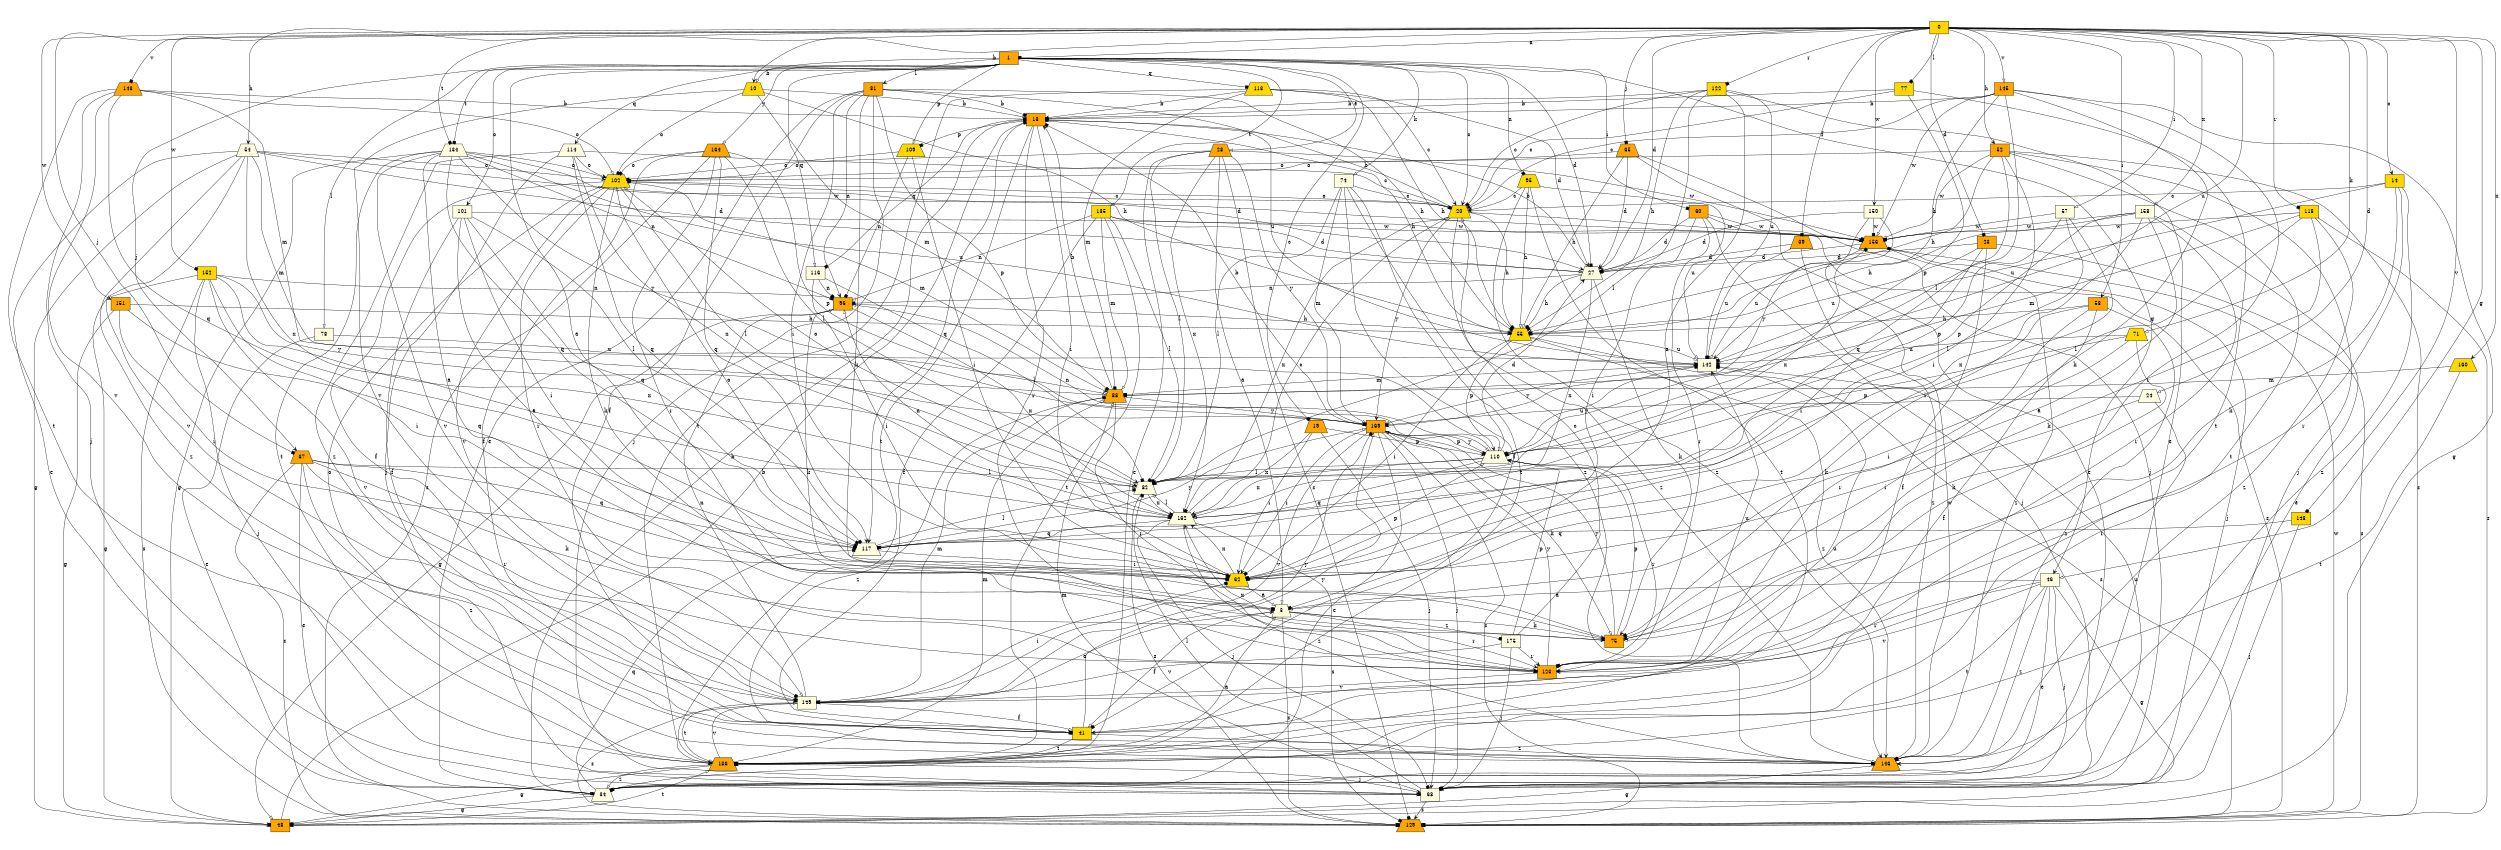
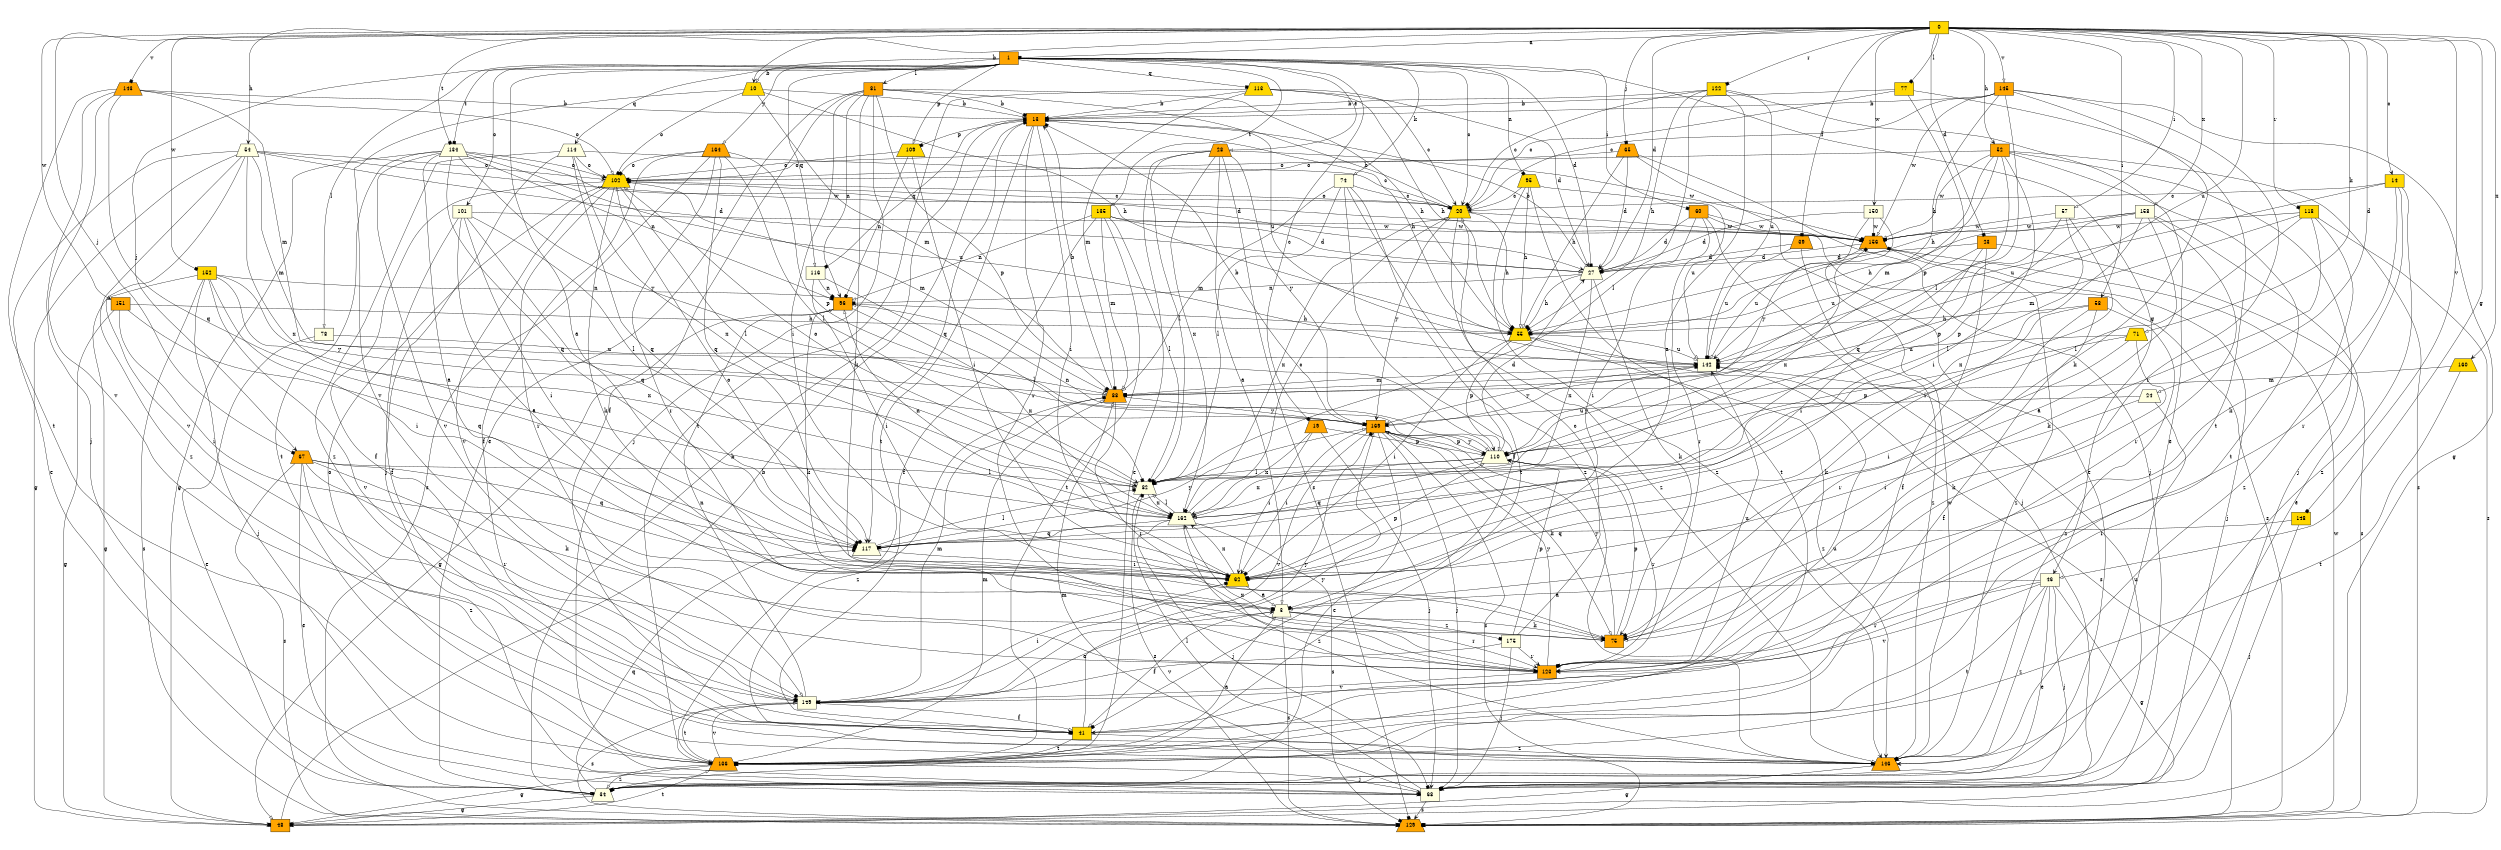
edge "74" -> "169": now "74" -> "88"
edge "52" -> "88": added, label "m"
edge "134" -> "136": arrowhead vee -> box
